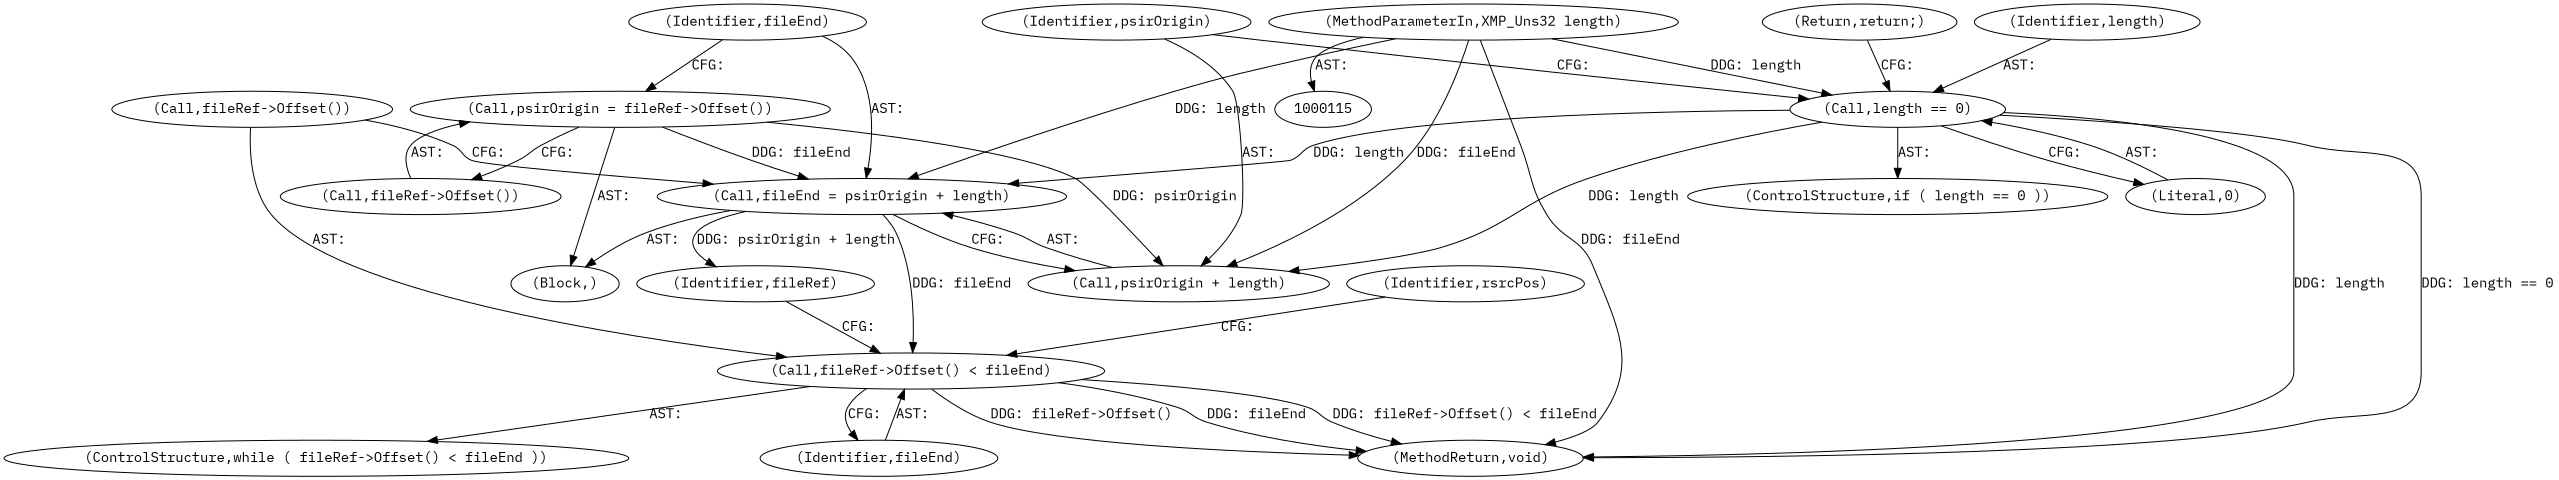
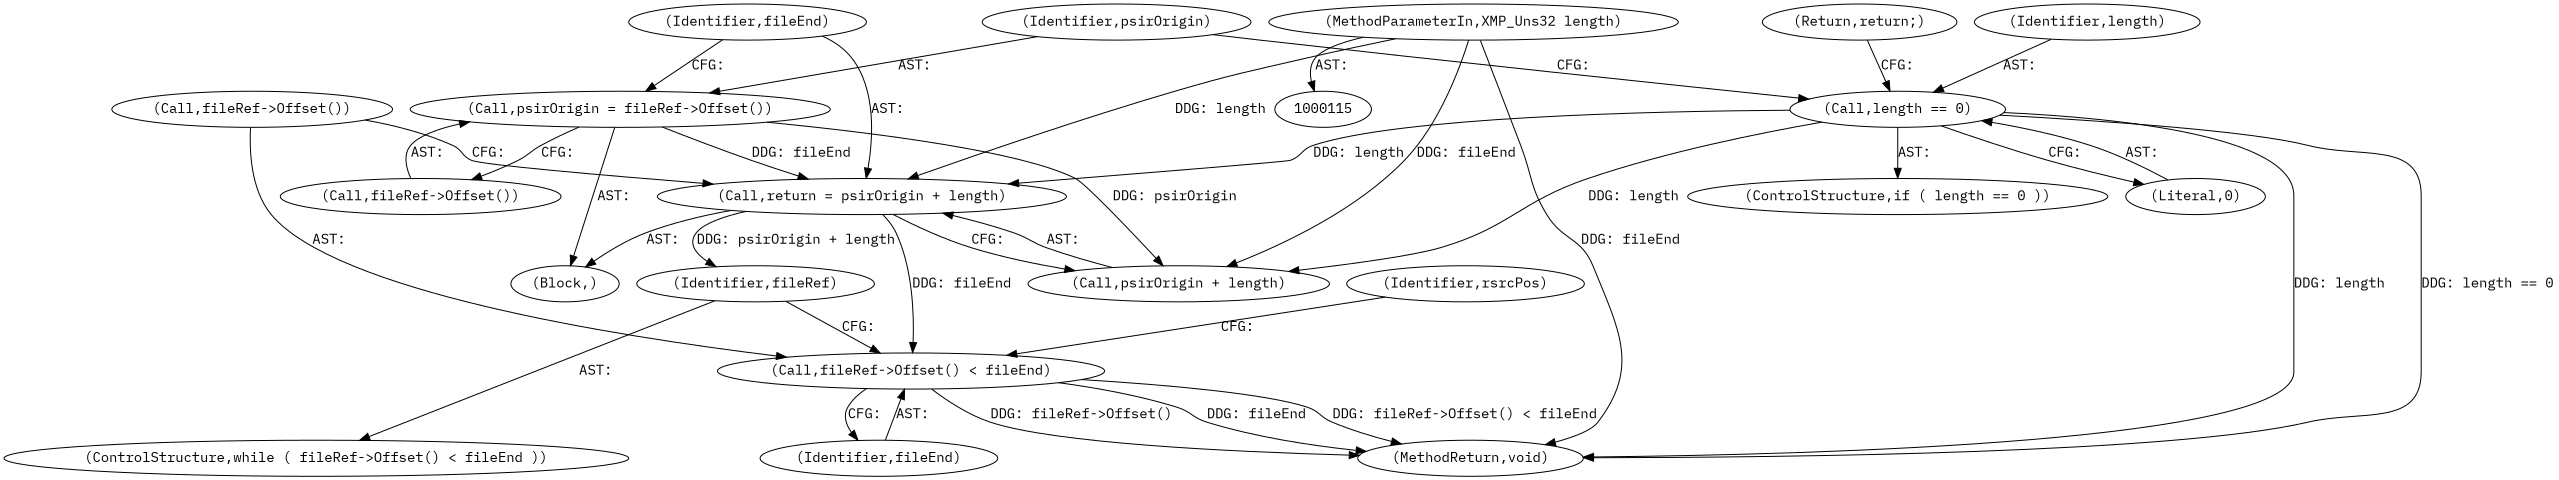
edge "(MethodParameterIn,XMP_Uns32 length)" -> "(Call,length == 0)": removed, label "DDG: length"
edge "(Identifier,psirOrigin)" -> "(Call,psirOrigin + length)": now "(Identifier,psirOrigin)" -> "(Call,psirOrigin = fileRef->Offset())"
node "(Call,fileEnd = psirOrigin + length)": label "(Call,fileEnd = psirOrigin + length)" -> "(Call,return = psirOrigin + length)"
edge "(Call,fileRef->Offset() < fileEnd)" -> "(ControlStructure,while ( fileRef->Offset() < fileEnd ))": now "(Identifier,fileRef)" -> "(ControlStructure,while ( fileRef->Offset() < fileEnd ))"
